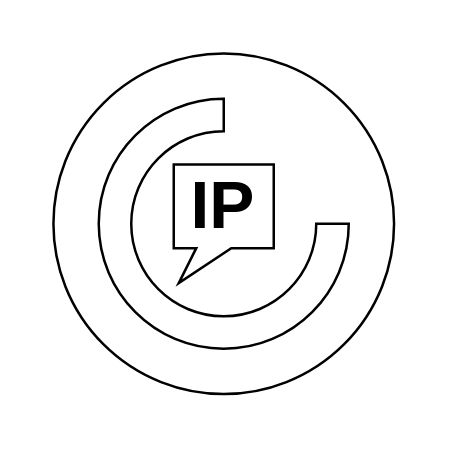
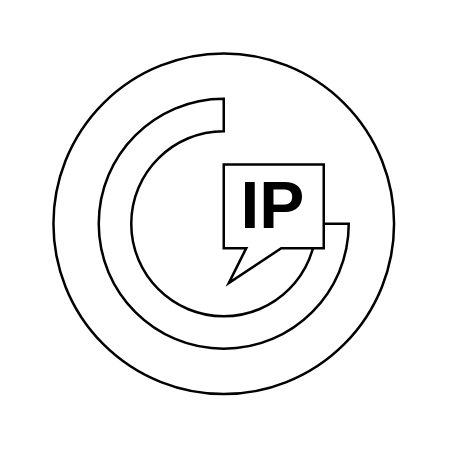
node "IP": moved (224, 224) -> (274, 224)
